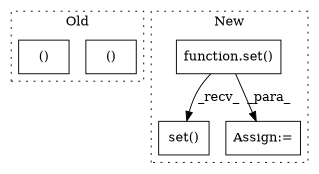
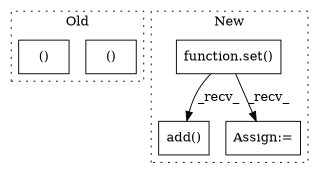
edge "function.set()" -> "Assign:=": label "_para_" -> "_recv_"
node "set()": label "set()" -> "add()"
